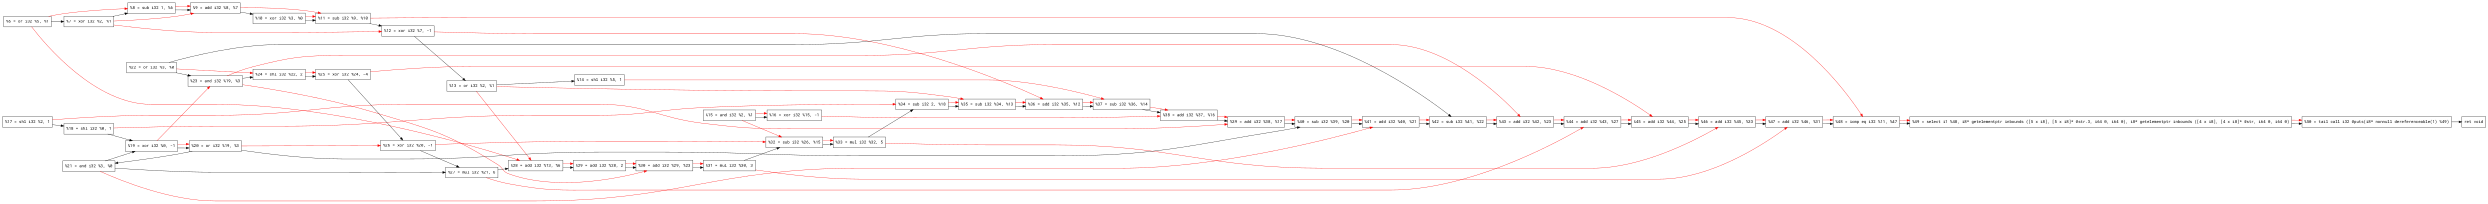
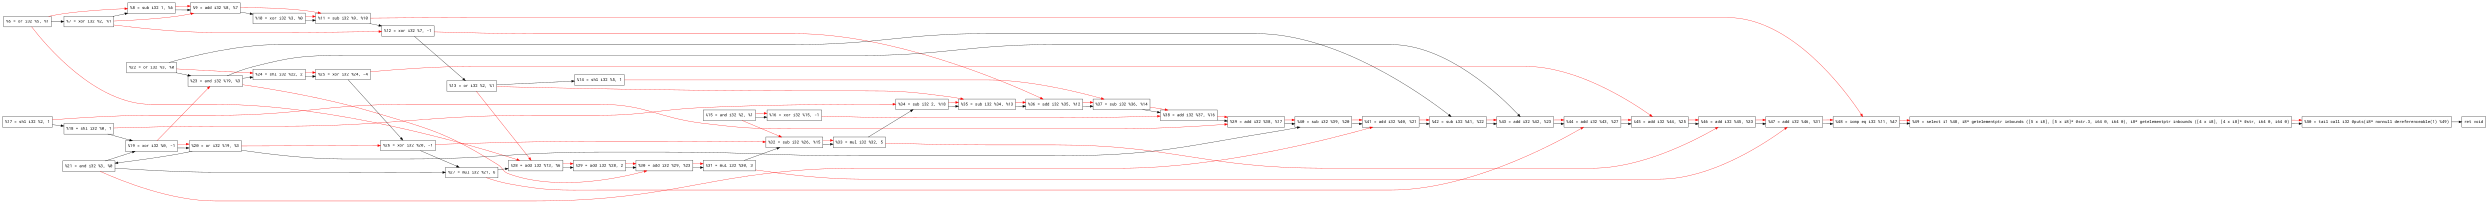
edge "%23 = and i32 %19, %3" -> "%43 = add i32 %42, %23": color red -> black
